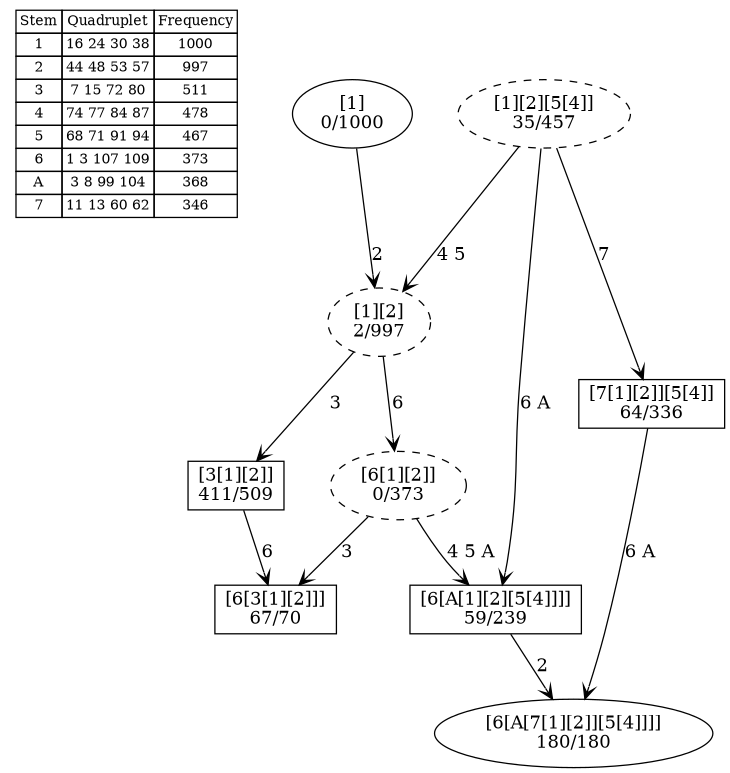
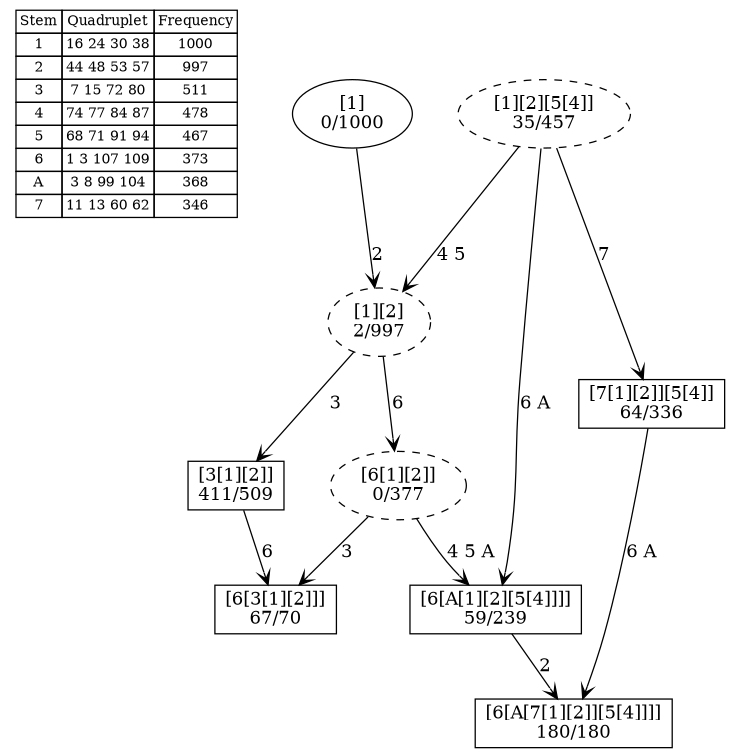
node "[6[1][2]] 0/373": label "[6[1][2]] 0/373" -> "[6[1][2]] 0/377"
node "[6[A[7[1][2]][5[4]]]] 180/180": shape ellipse -> box
